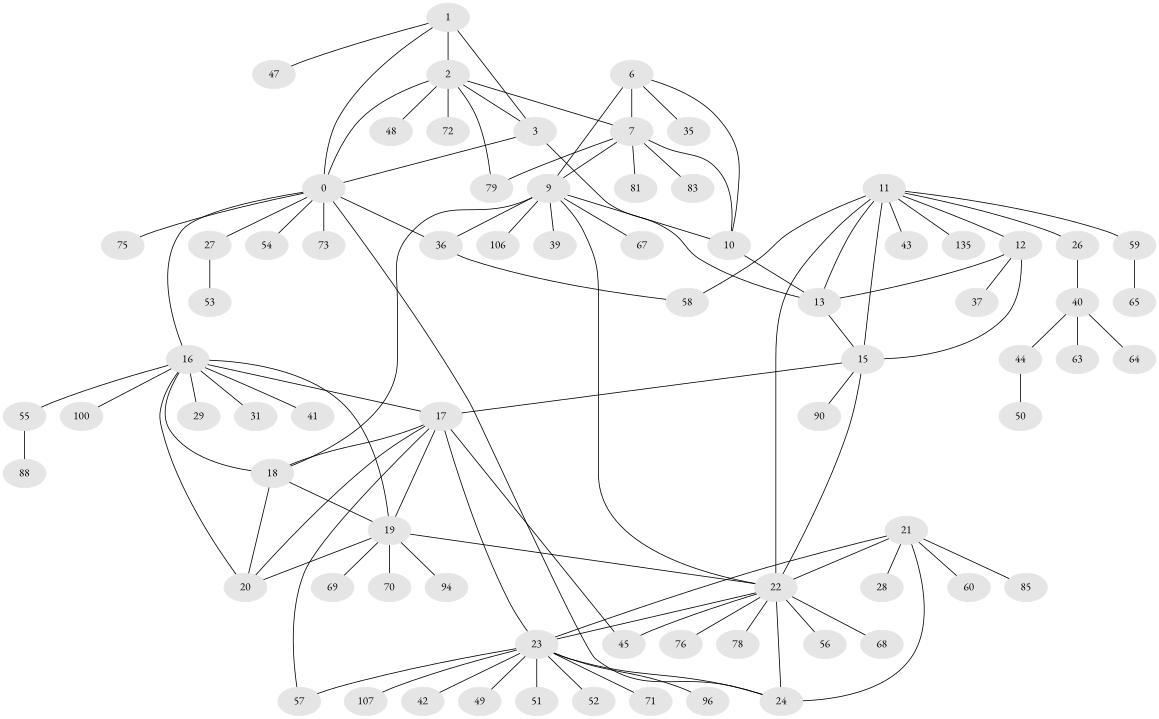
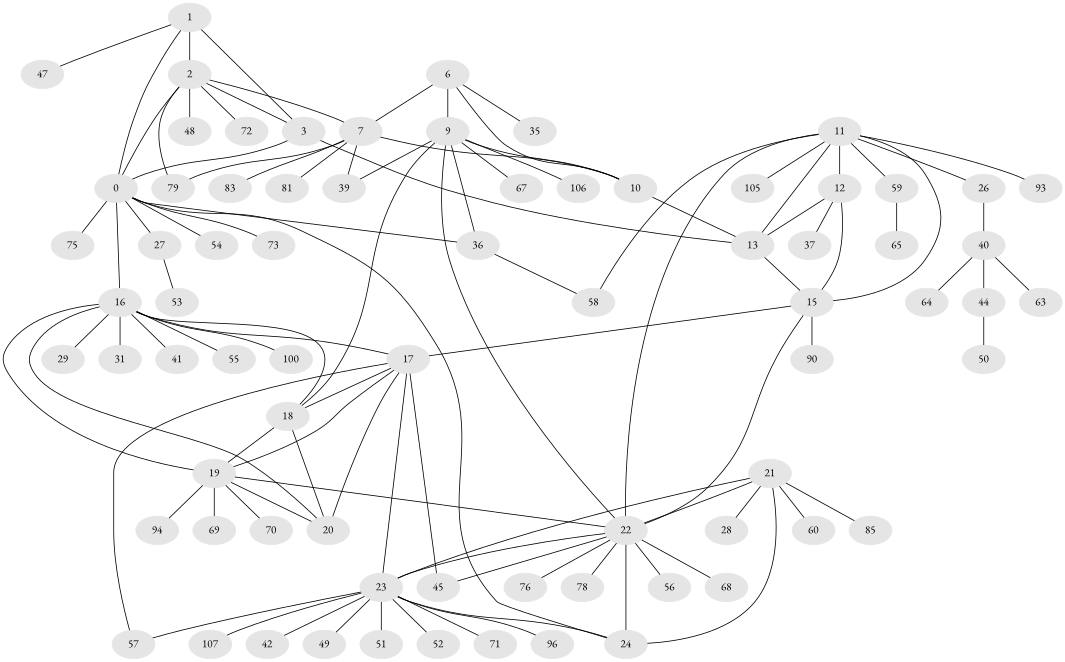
edge "7" -- "9": now "7" -- "39"
node "43": label "43" -> "93"
node "135": label "135" -> "105"
node "88": removed
